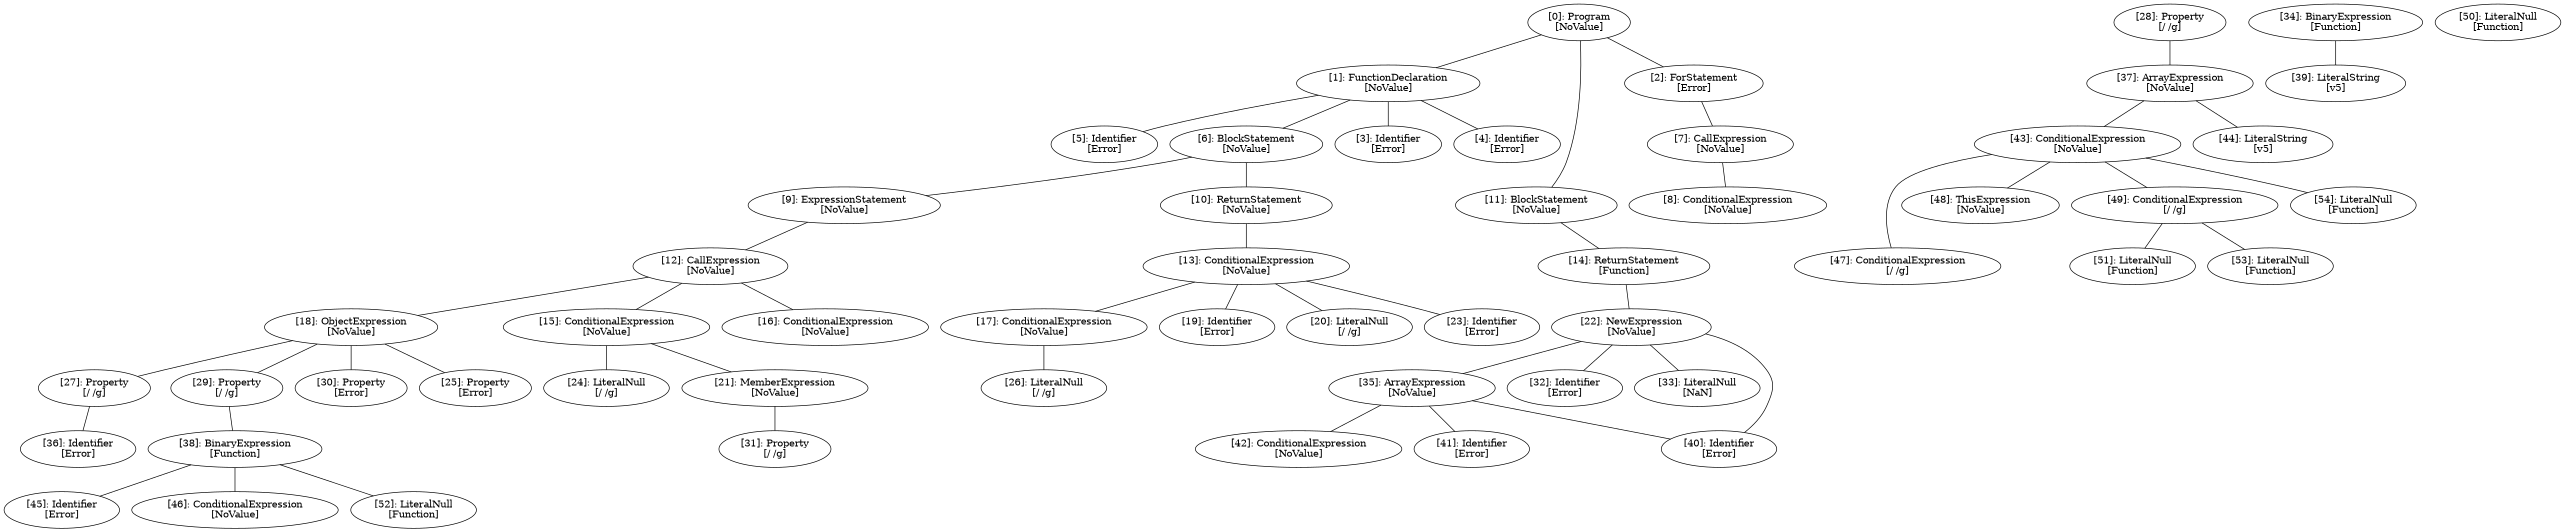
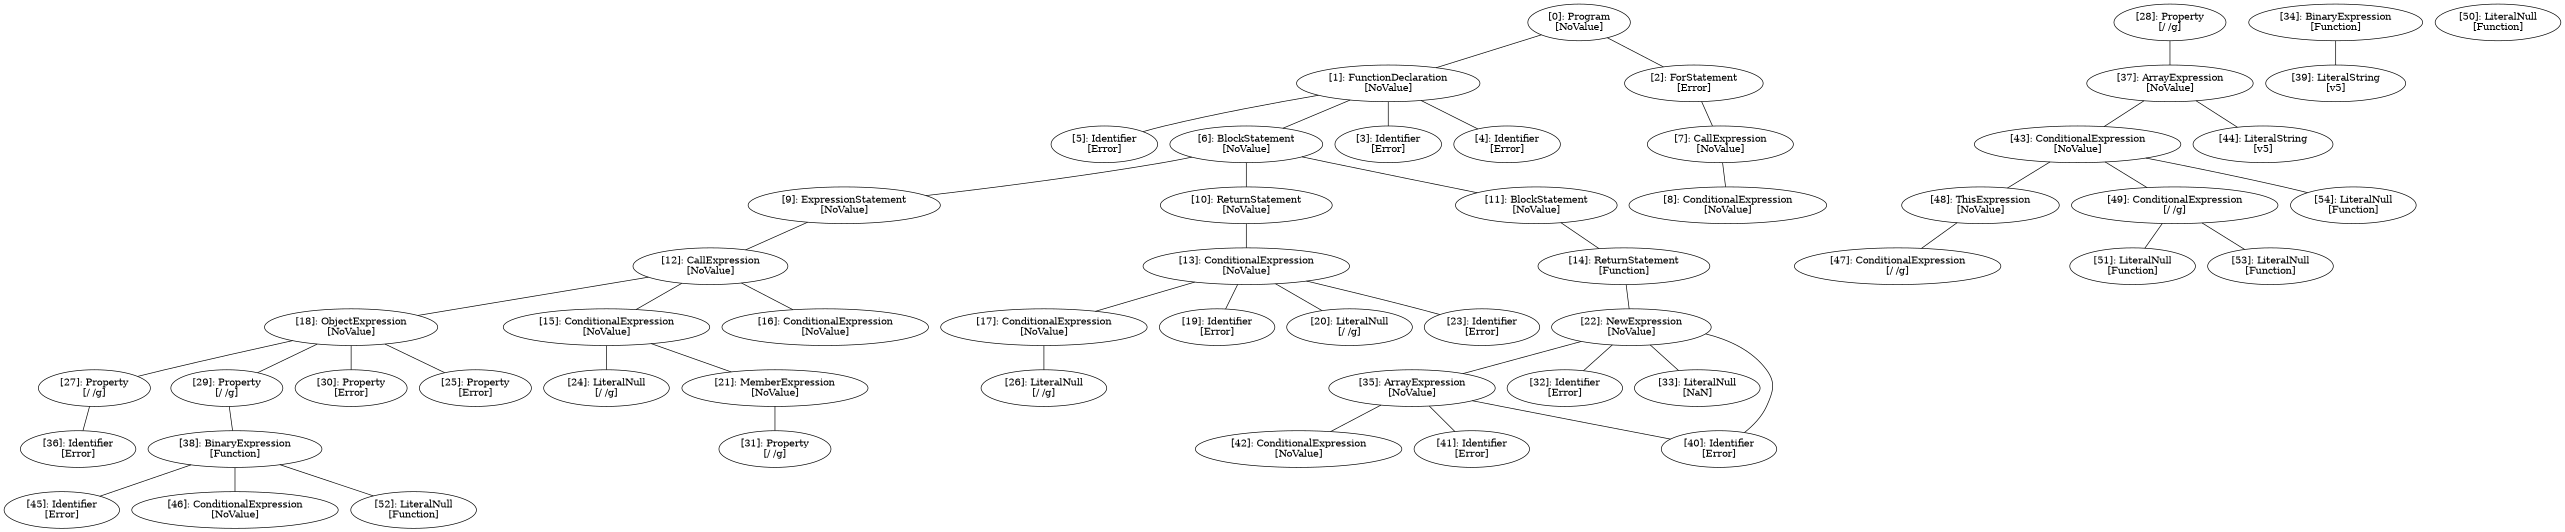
edge "[0]: Program [NoValue]" -- "[11]: BlockStatement [NoValue]": now "[6]: BlockStatement [NoValue]" -- "[11]: BlockStatement [NoValue]"
edge "[43]: ConditionalExpression [NoValue]" -- "[47]: ConditionalExpression [/ /g]": now "[48]: ThisExpression [NoValue]" -- "[47]: ConditionalExpression [/ /g]"
